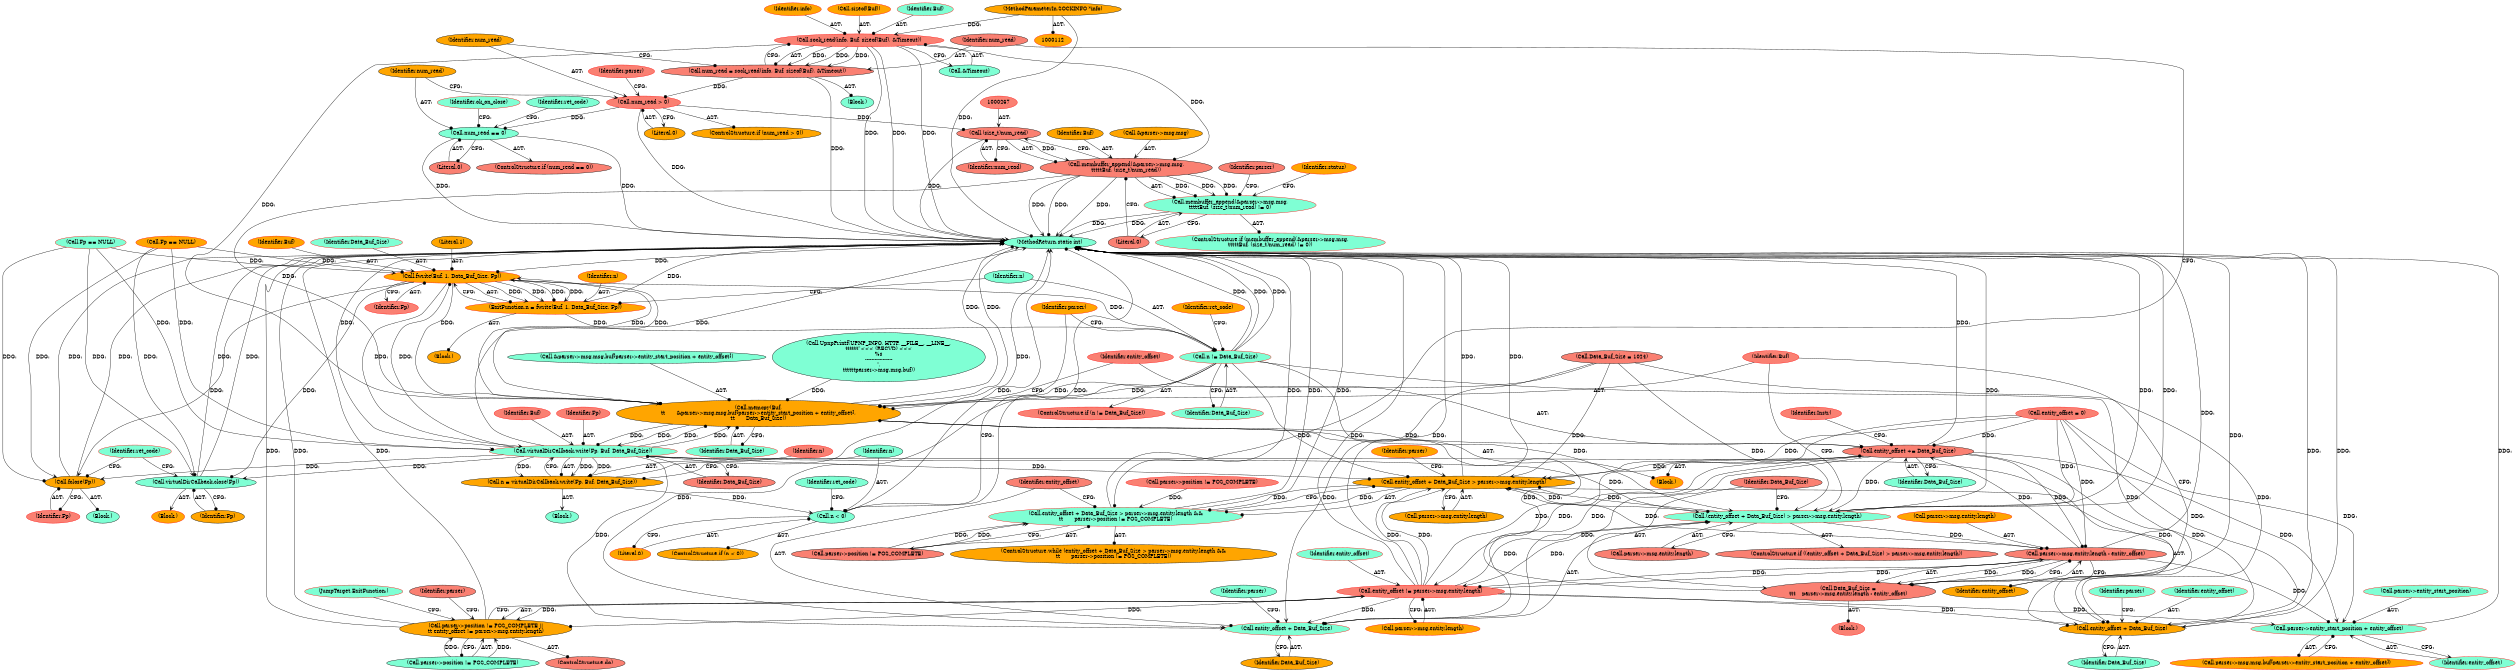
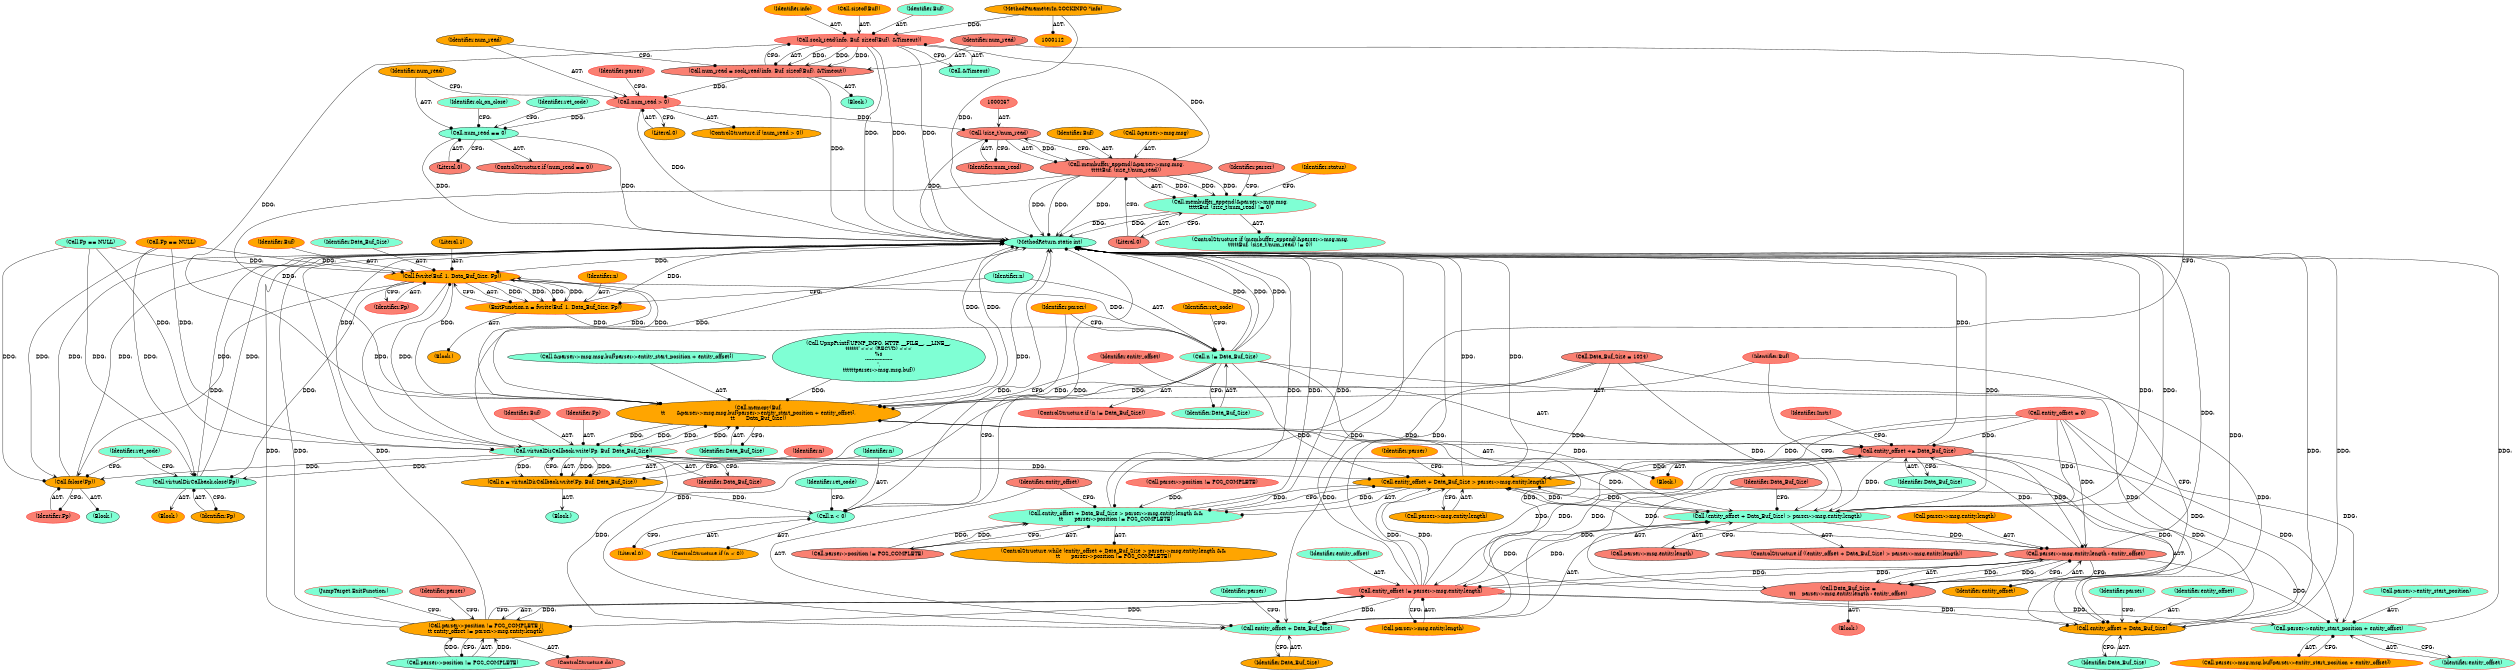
edge "(Call,entity_offset = 0)" -> "(Call,parser->msg.entity.length - entity_offset)": arrowhead dot -> vee
